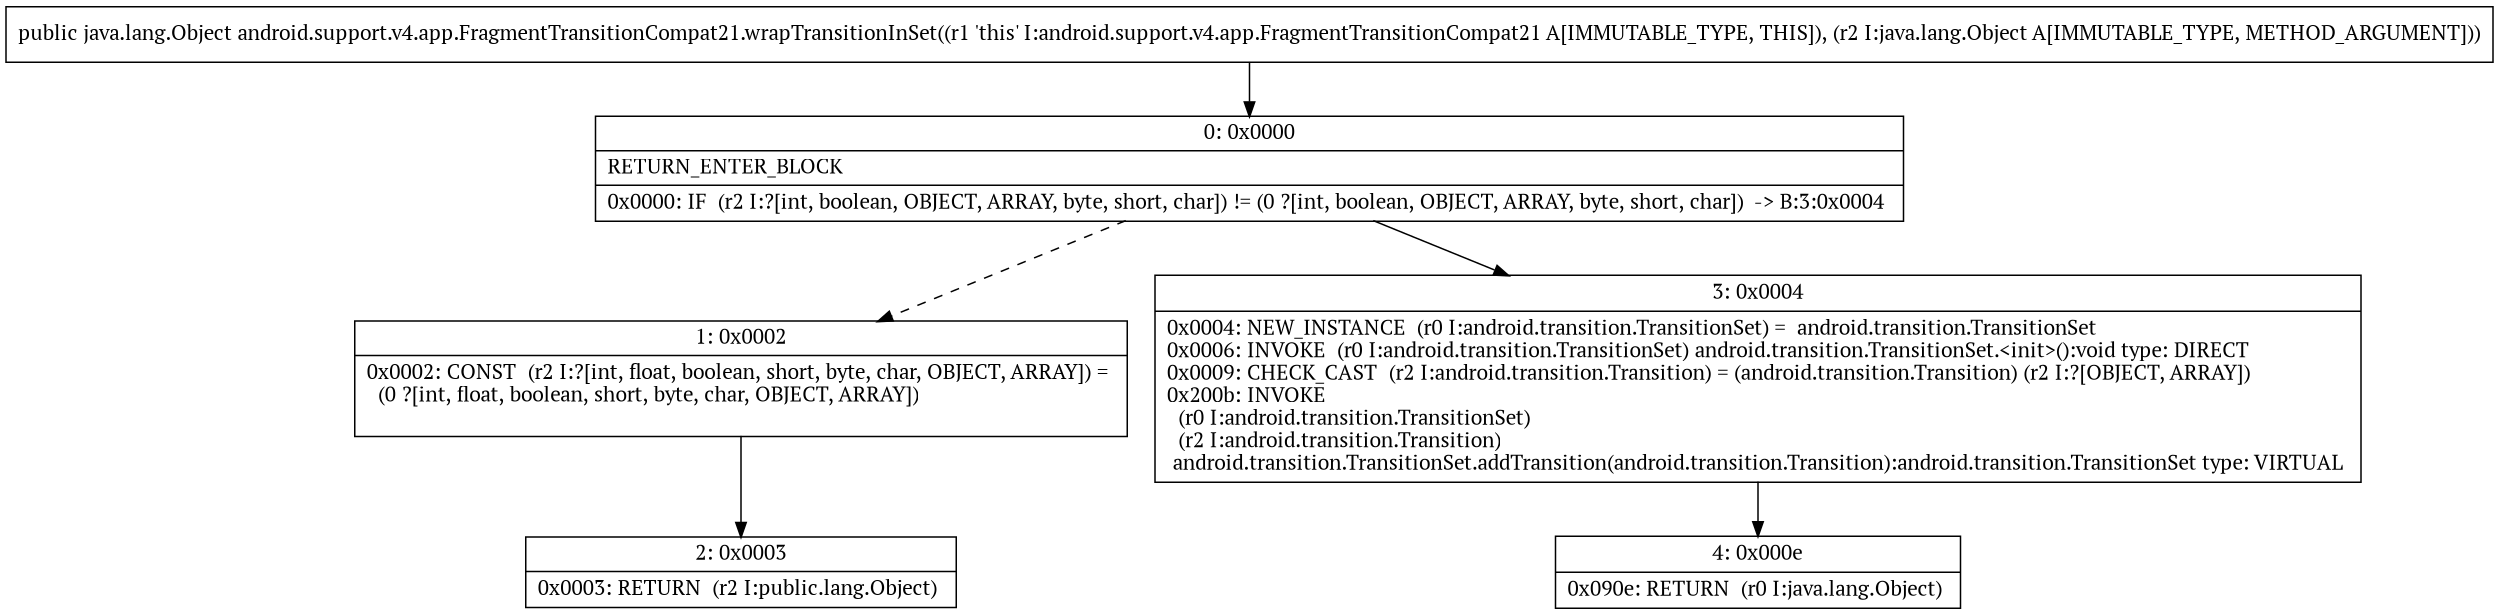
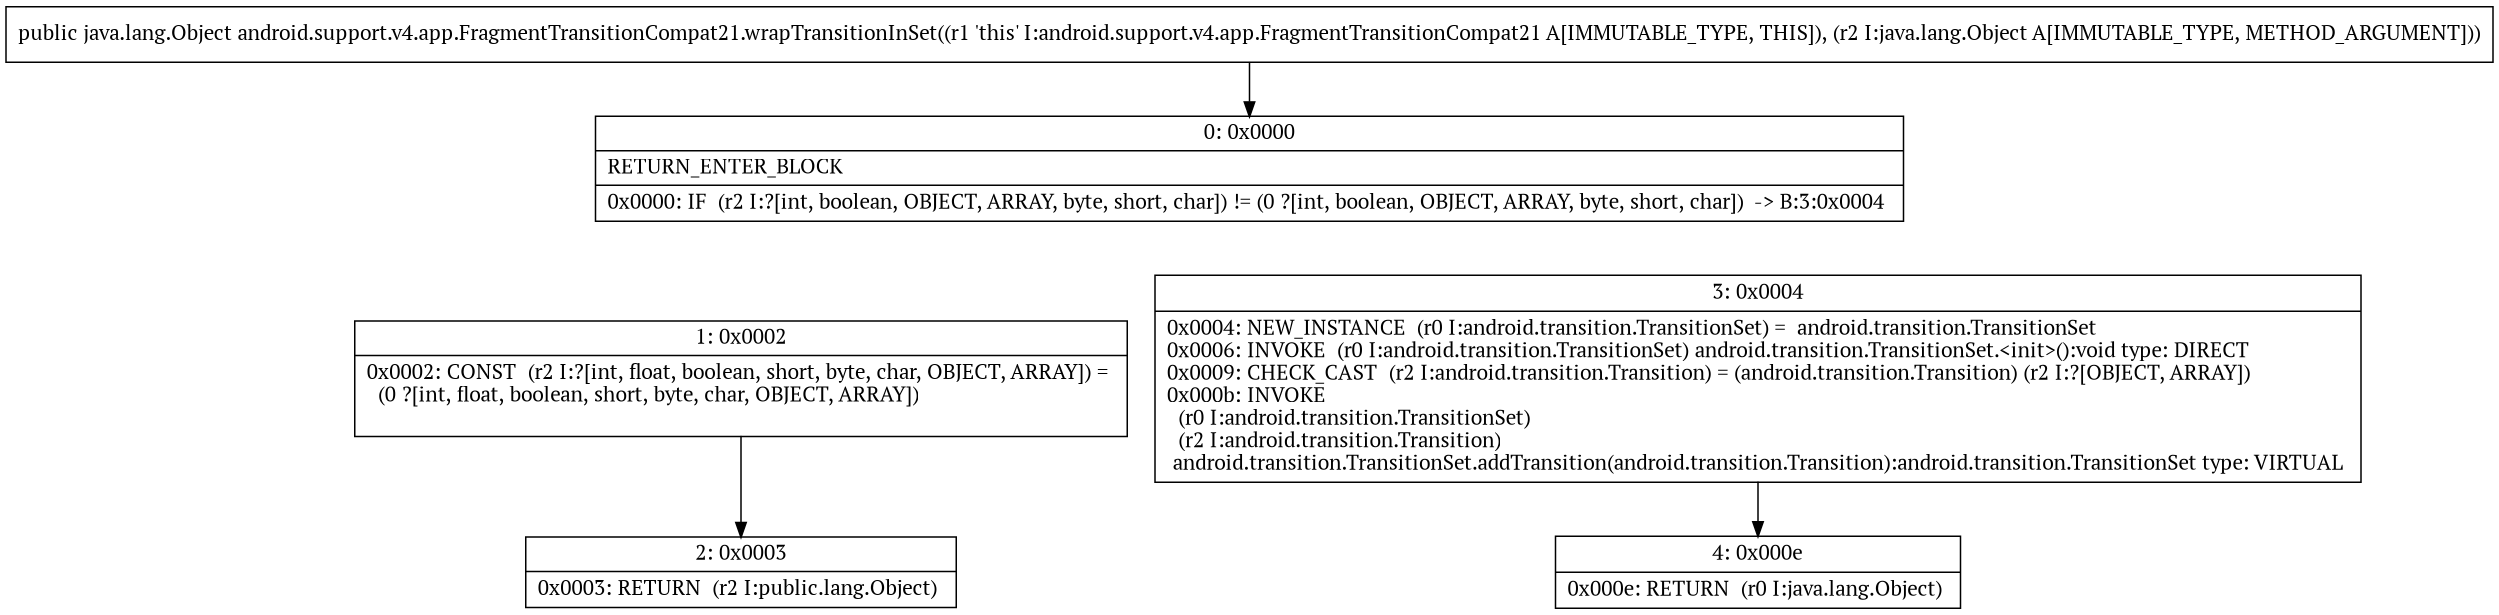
edge "0: 0x0000" -> "3: 0x0004": removed
edge "0: 0x0000" -> "1: 0x0002": removed
node "3: 0x0004": text "0x200b: INVOKE" -> "0x000b: INVOKE"
node "4: 0x000e": text "0x090e: RETURN  (r0 I:java.lang.Object)" -> "0x000e: RETURN  (r0 I:java.lang.Object)"
